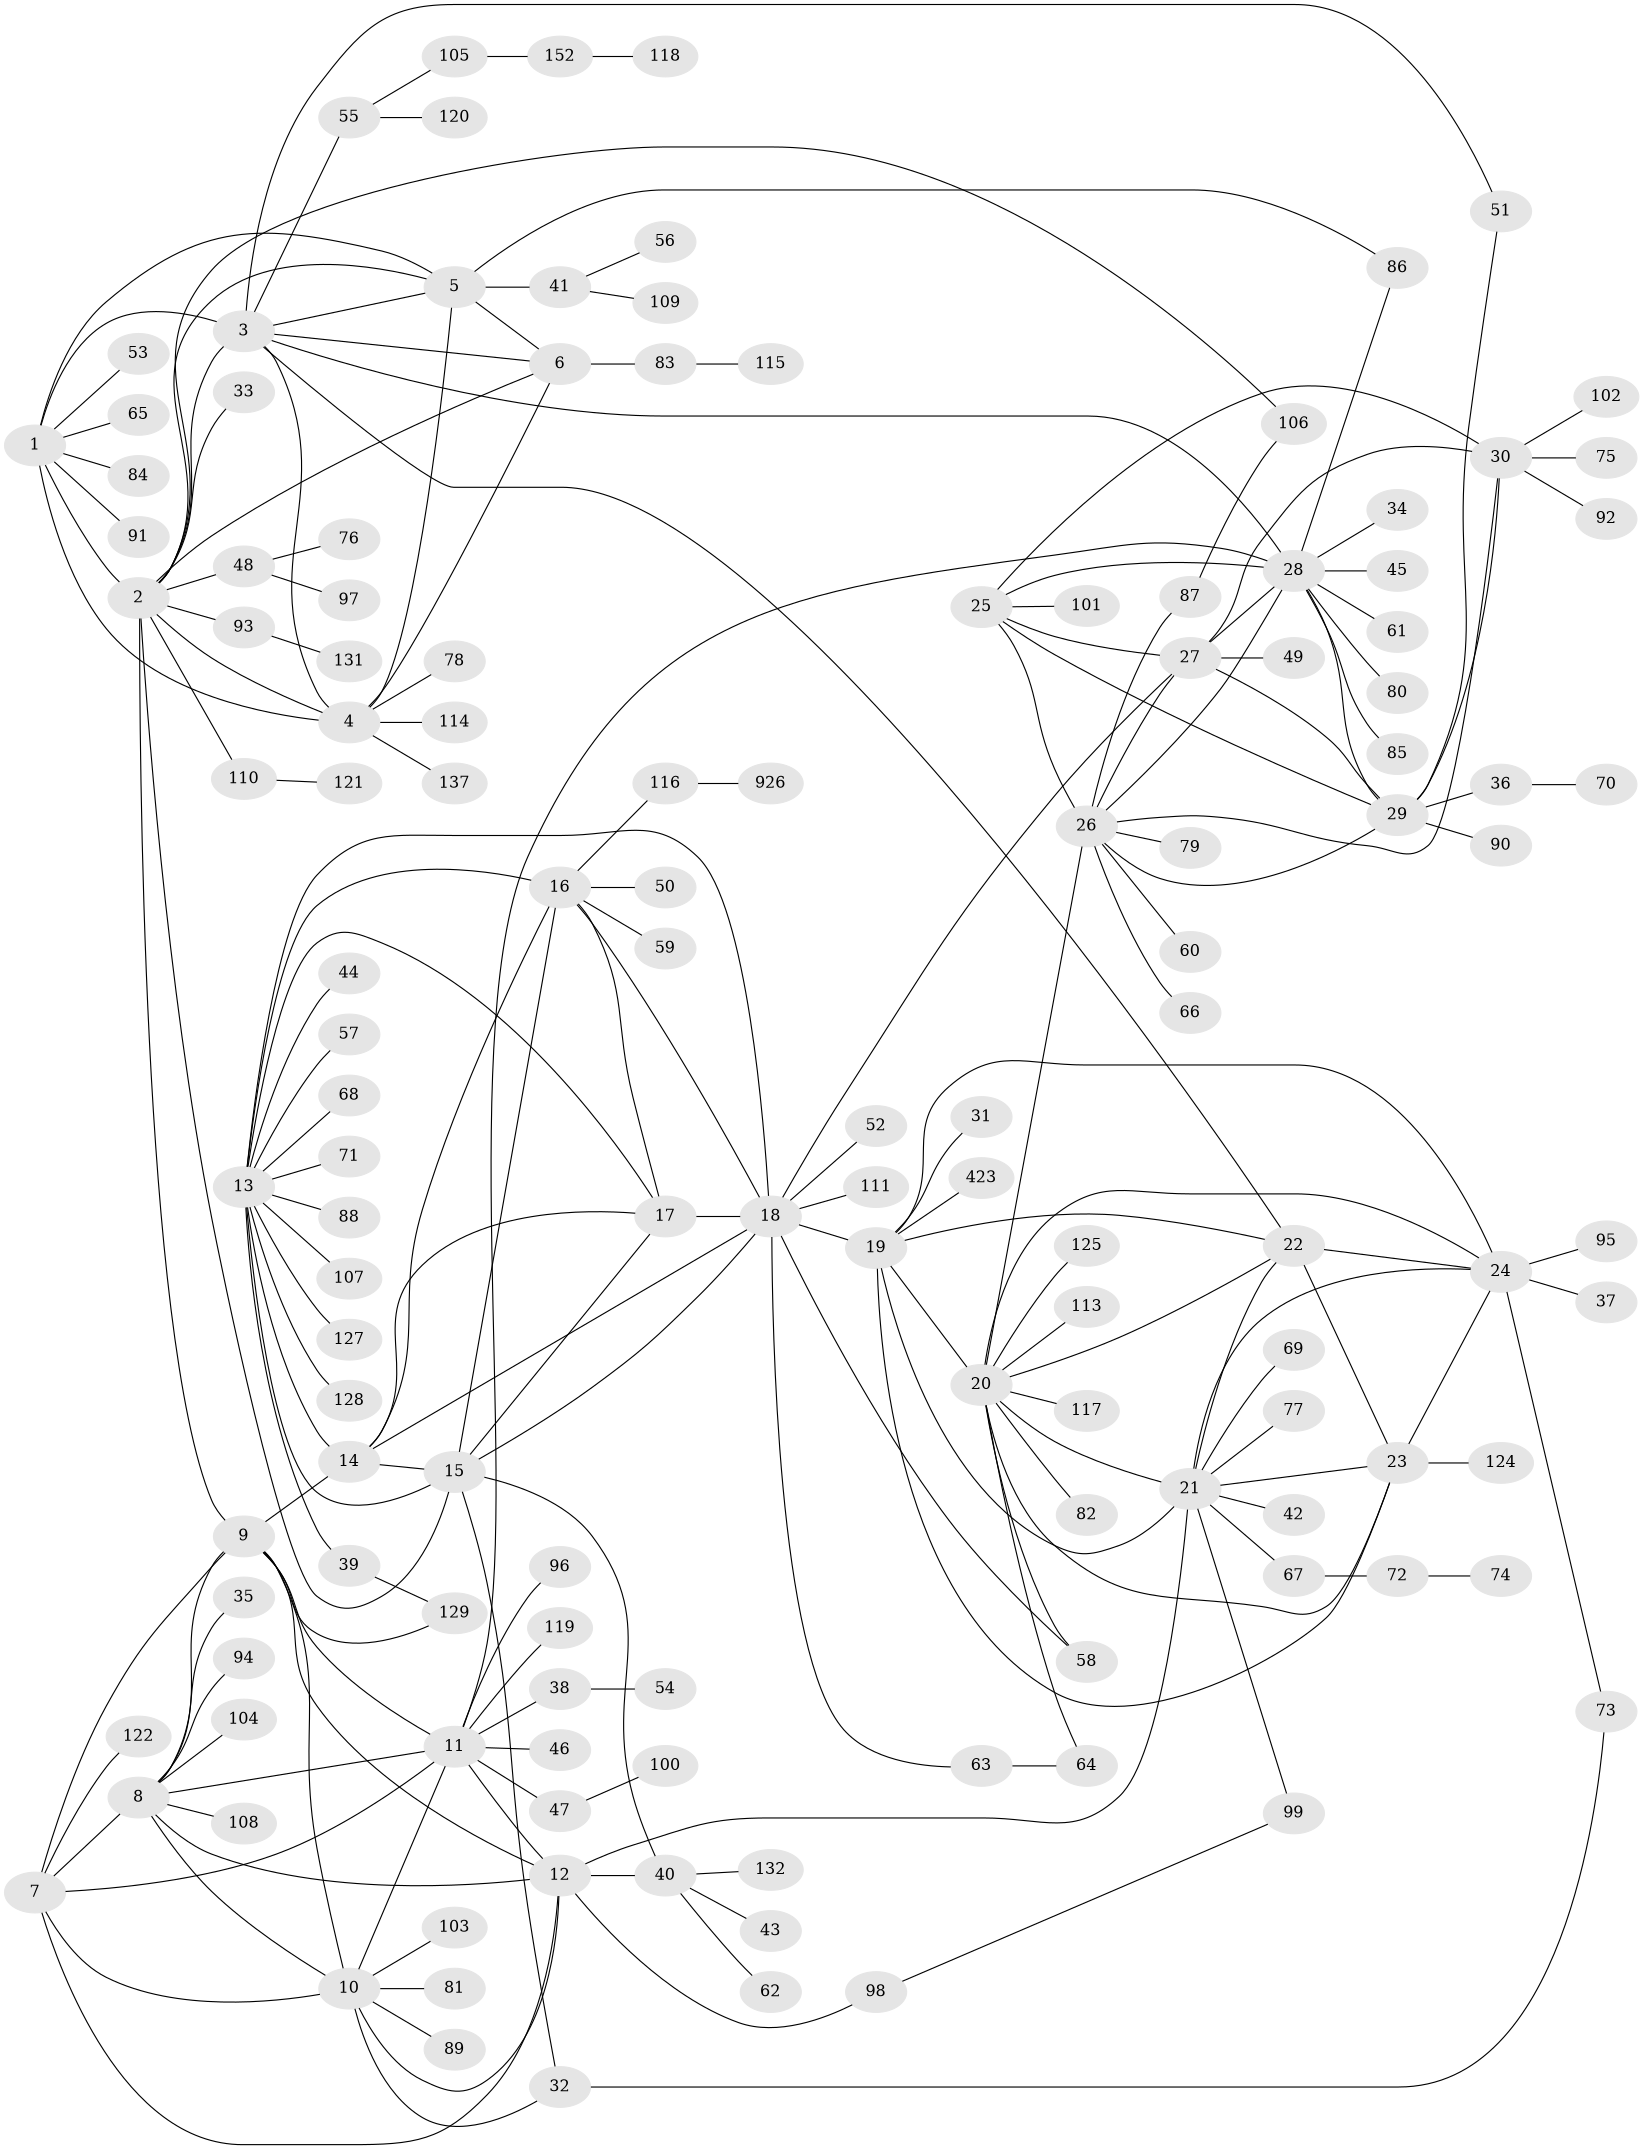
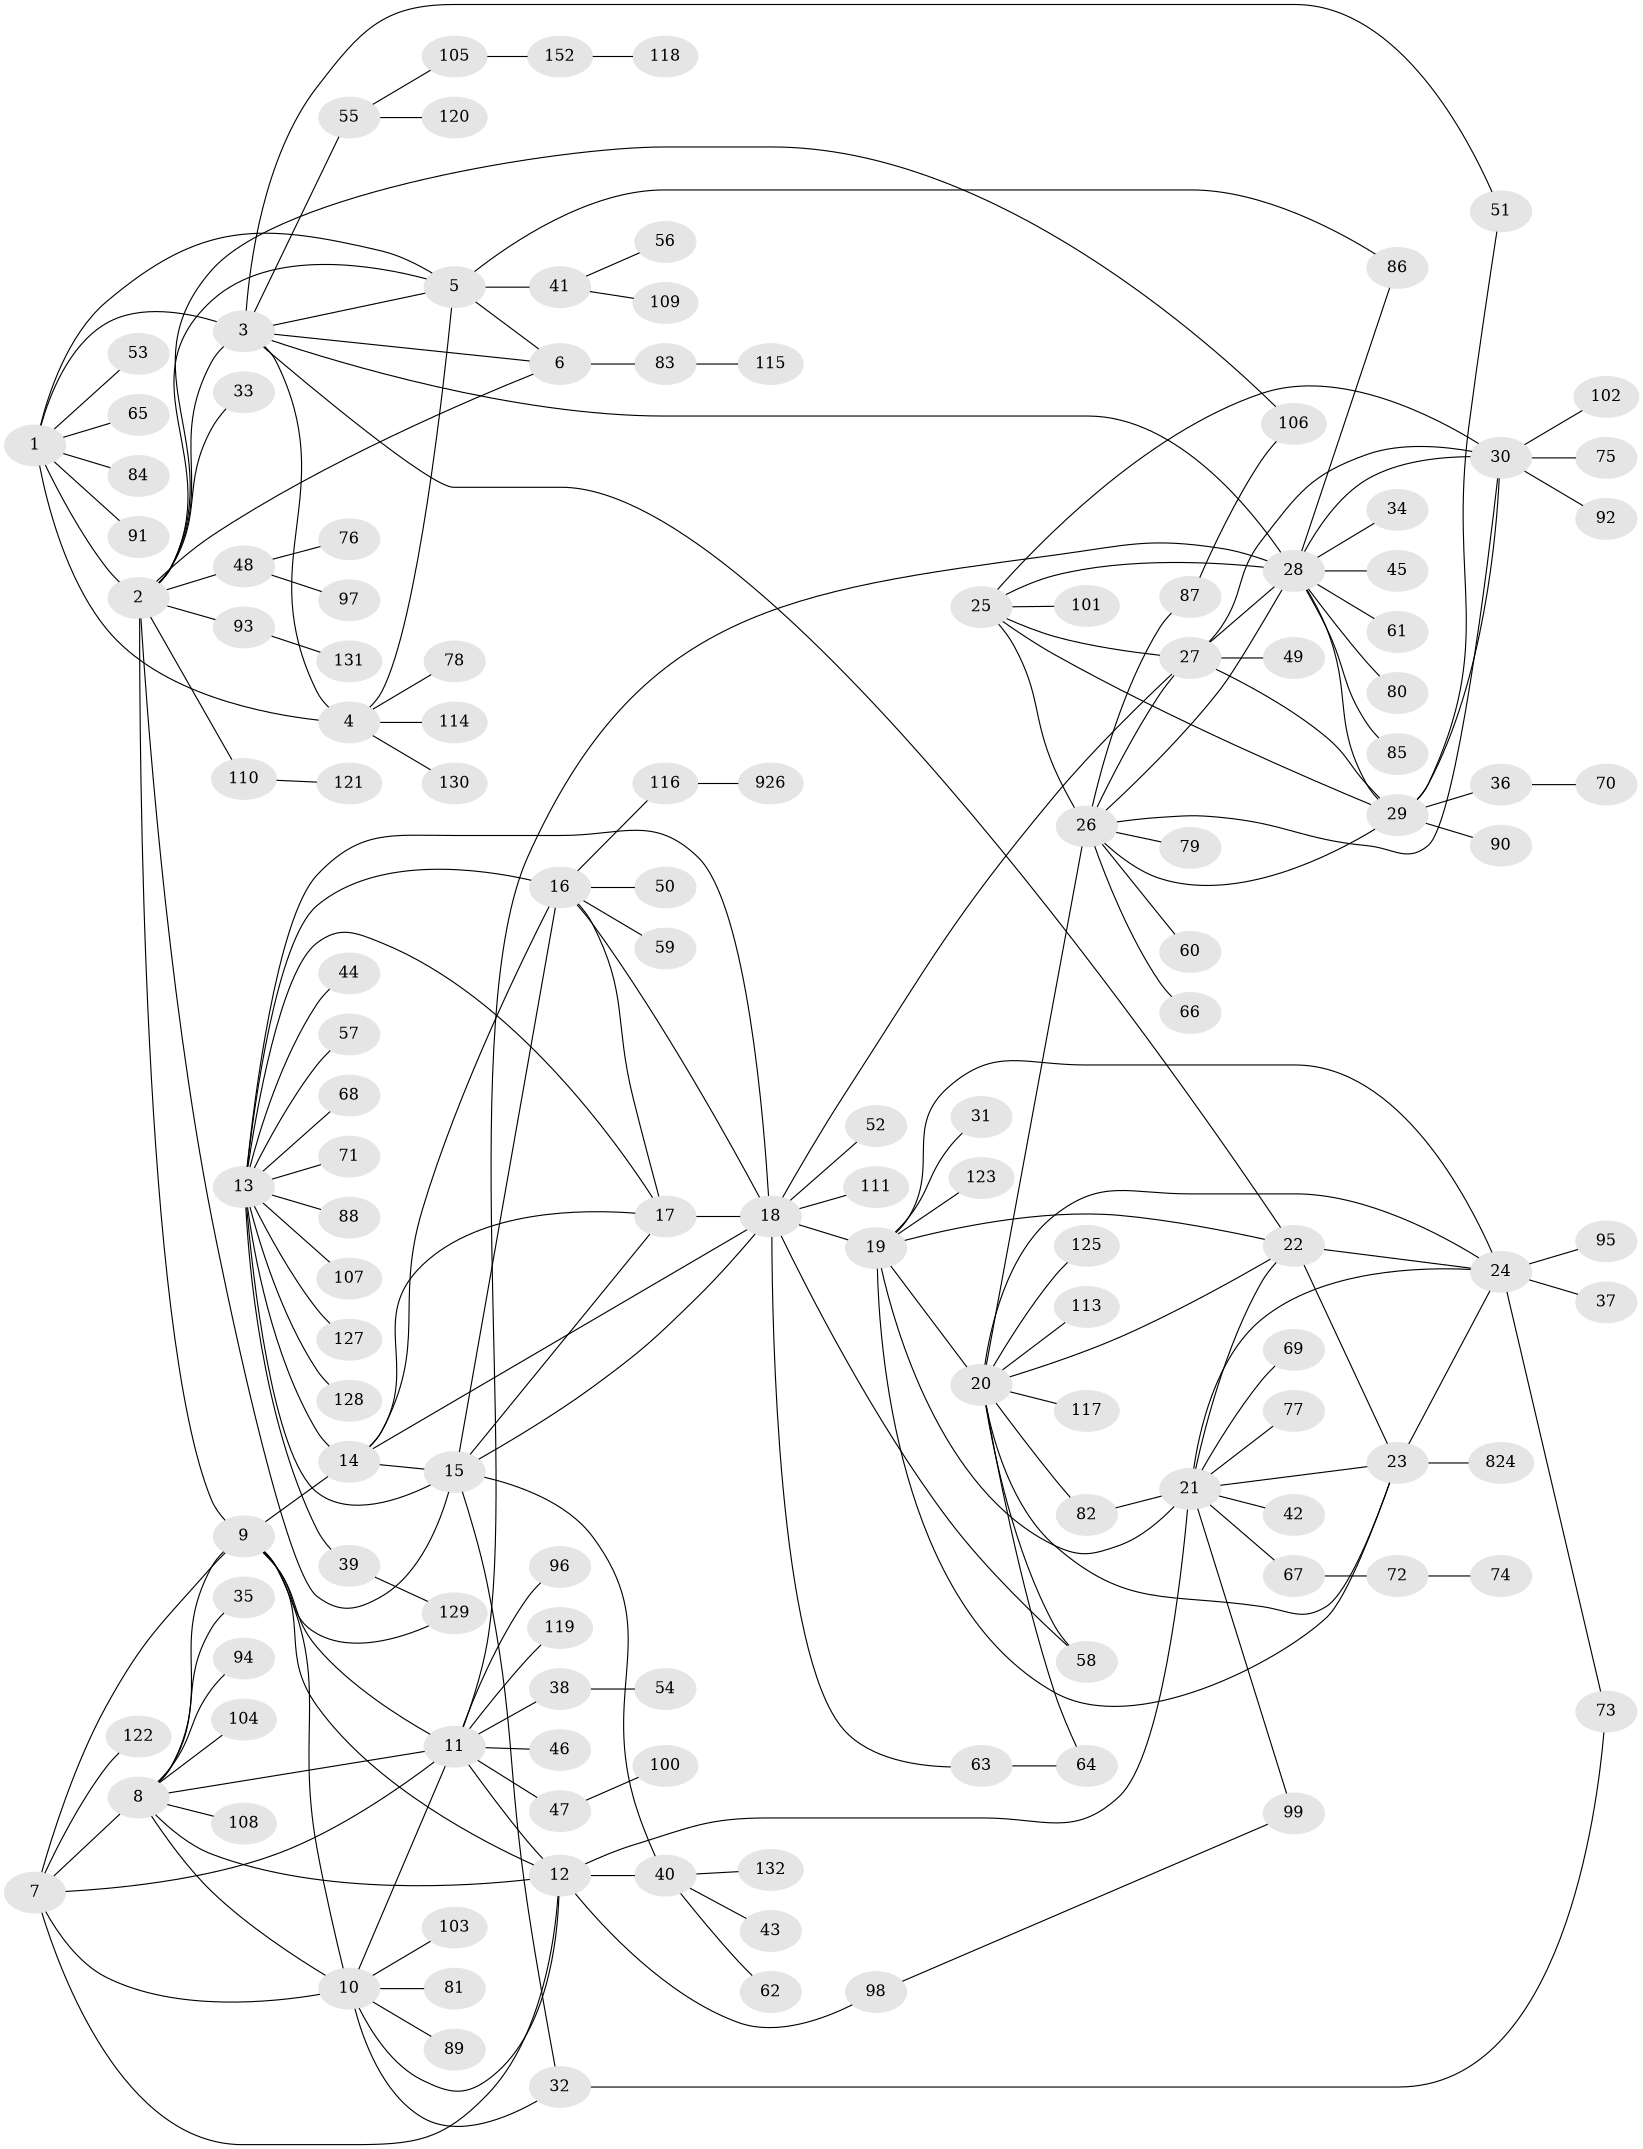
edge "30" -- "28": added
edge "6" -- "4": removed
edge "2" -- "4": removed
node "137": label "137" -> "130"
node "423": label "423" -> "123"
edge "20" -- "21": now "82" -- "21"
node "124": label "124" -> "824"
